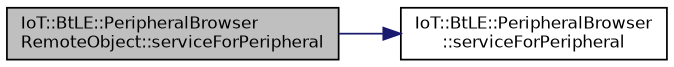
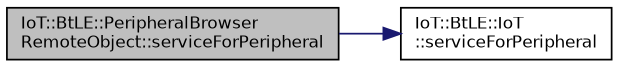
node "IoT::BtLE::PeripheralBrowser ::serviceForPeripheral": label "IoT::BtLE::PeripheralBrowser ::serviceForPeripheral" -> "IoT::BtLE::IoT ::serviceForPeripheral"
